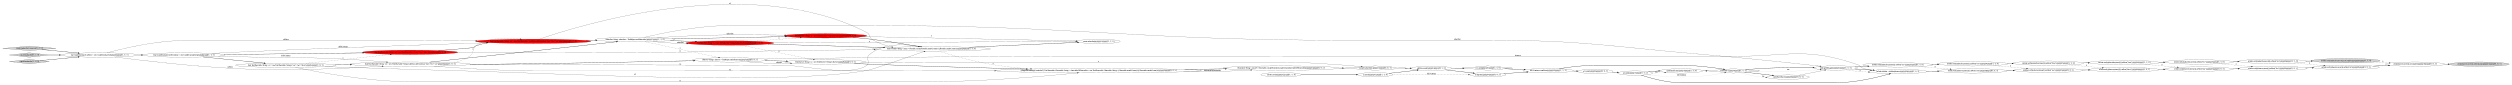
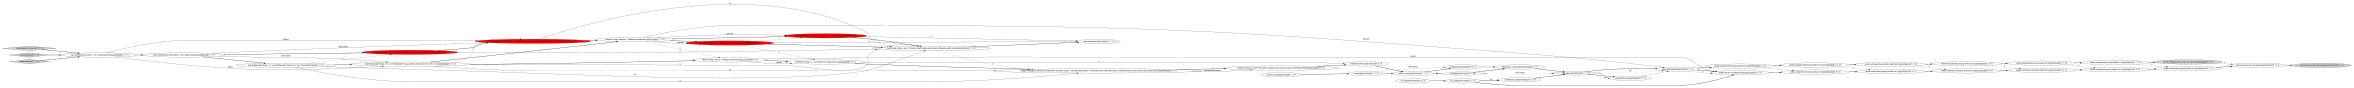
node "concatF.subscribe(to)@@@11@@@['0', '0', '1']": shape diamond -> ellipse
edge "okToContinue.countDown()@@@15@@@['1', '1', '1']" -> "w1.t.join()@@@16@@@['0', '0', '1']": removed
